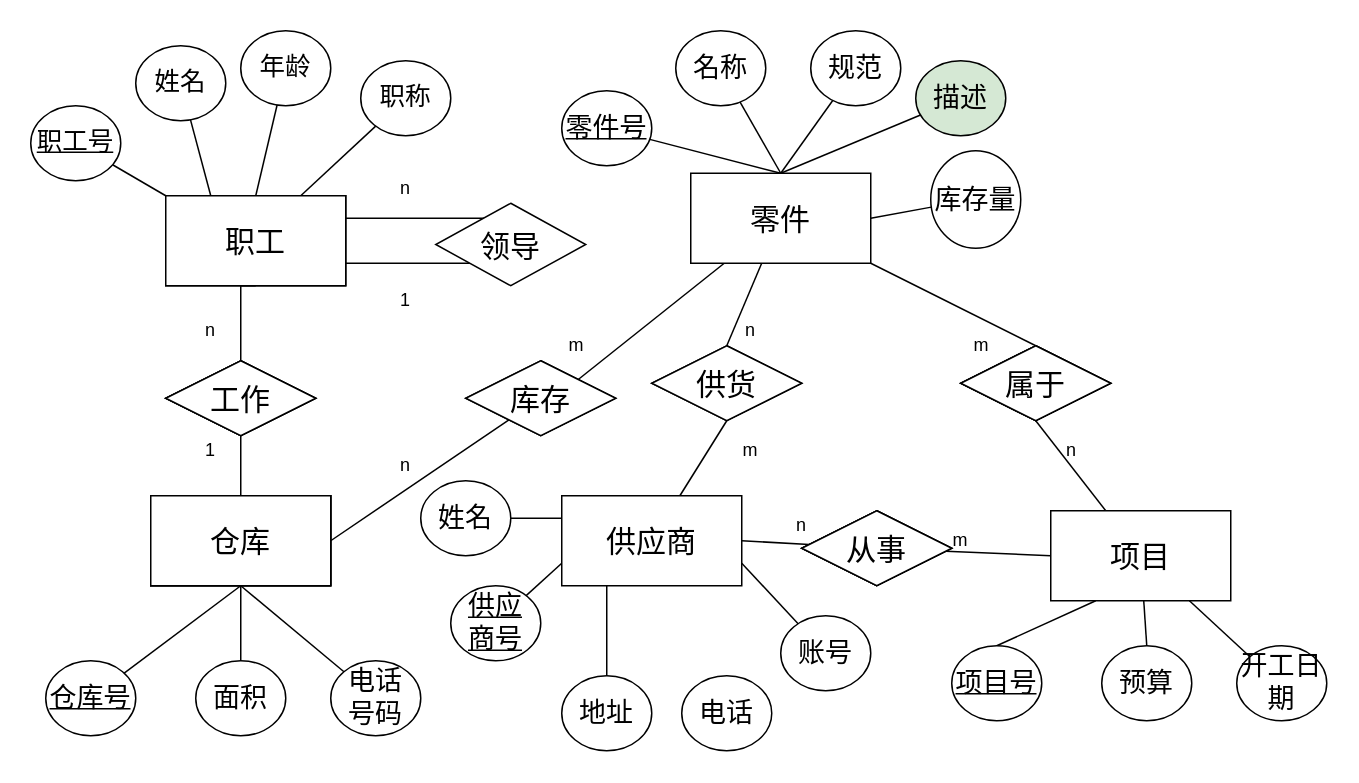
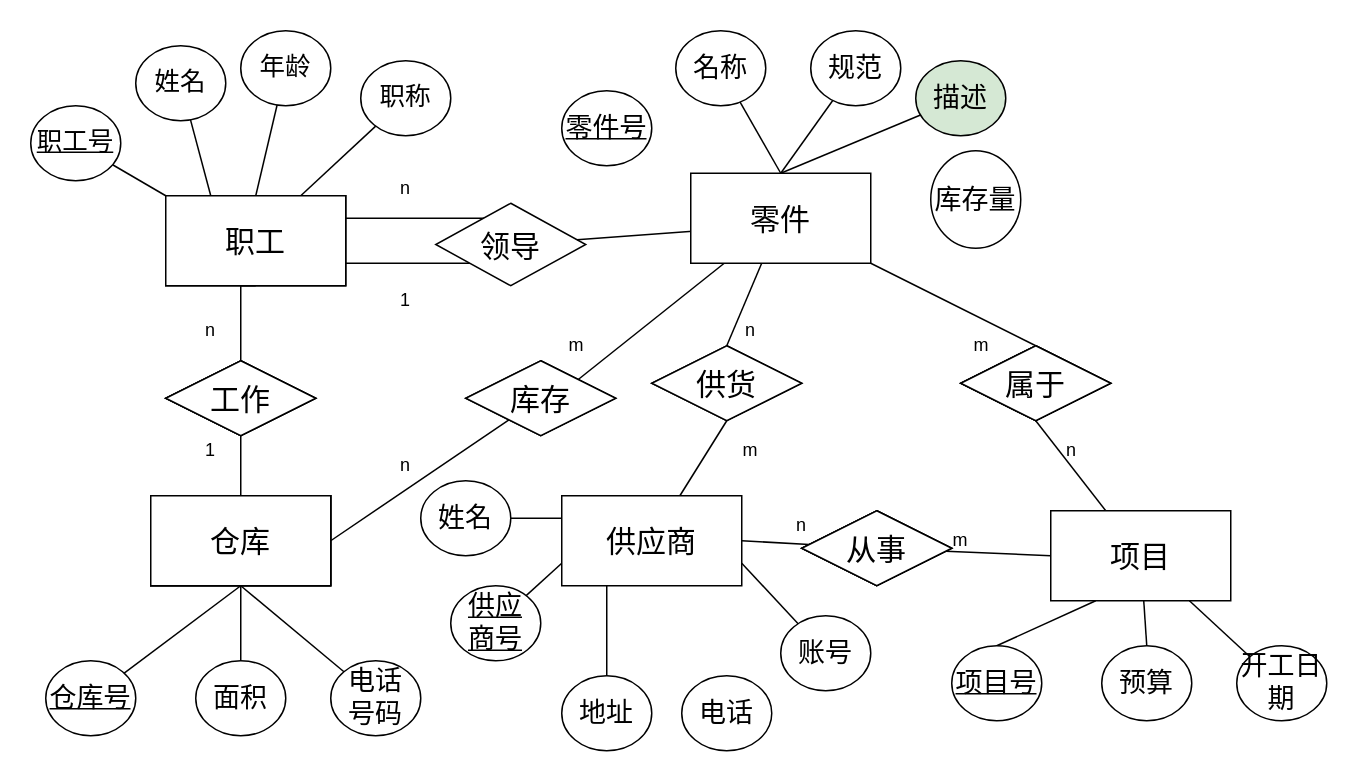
edge "零件号" -- "零件": removed
edge "库存量" -- "零件": now "领导" -- "零件"
